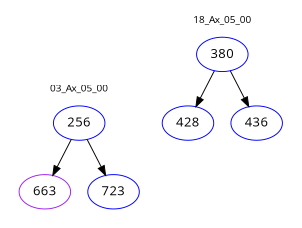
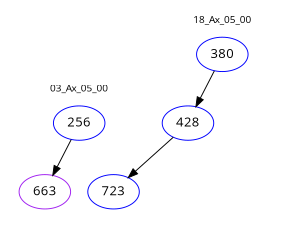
node "436": removed
edge "256" -> "723": now "428" -> "723"
